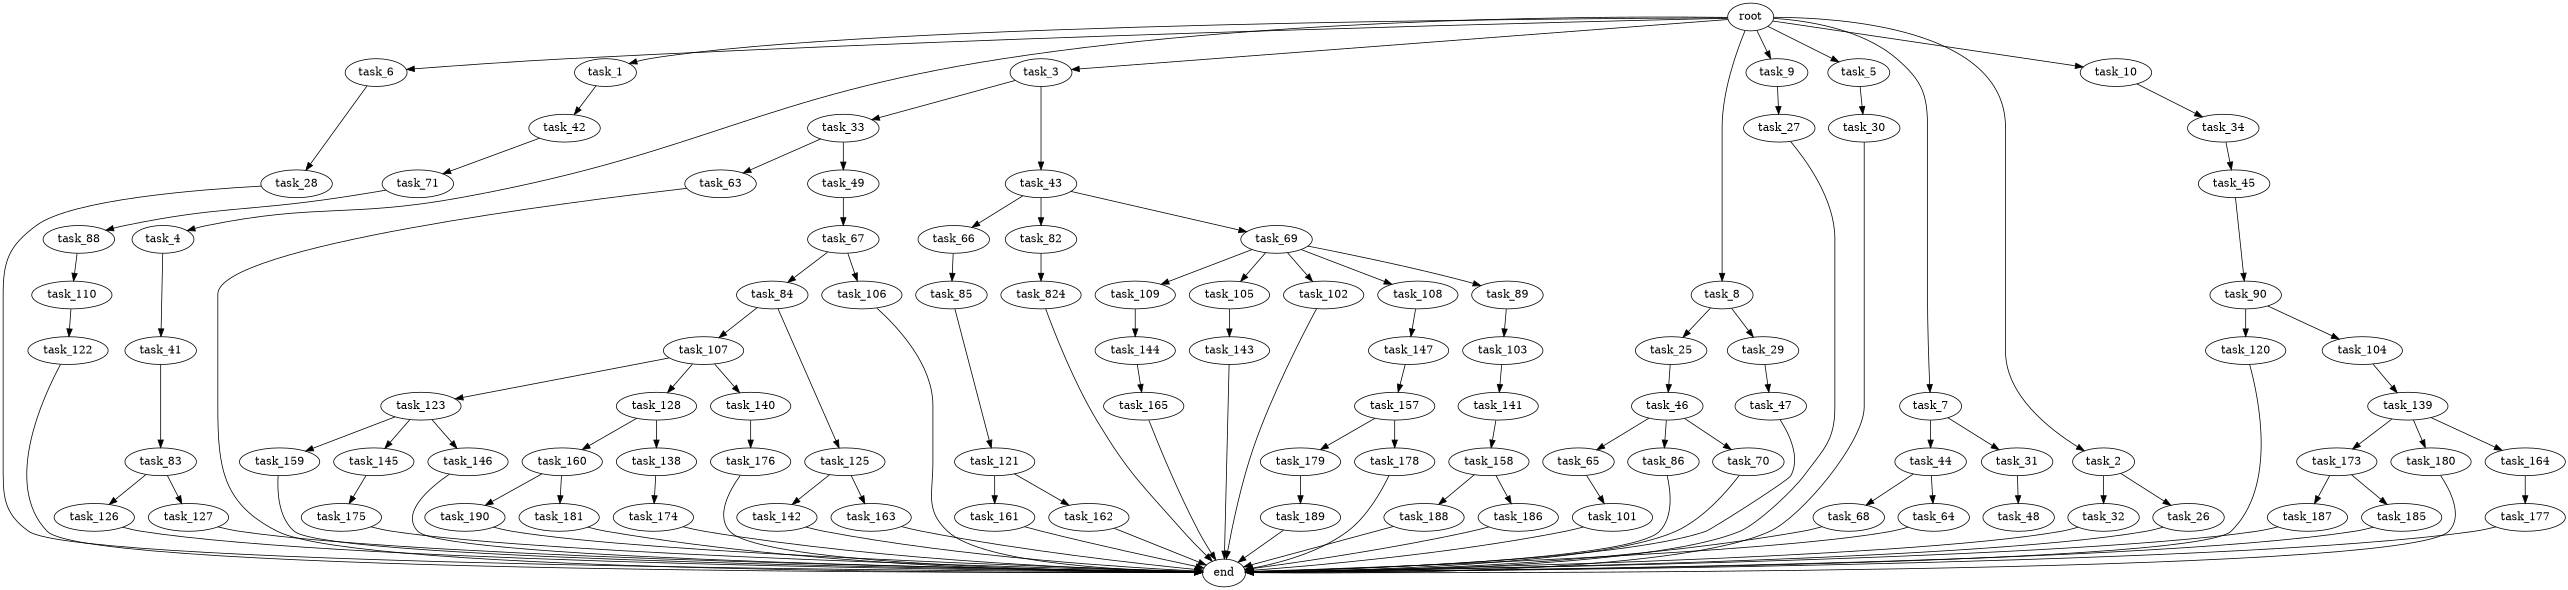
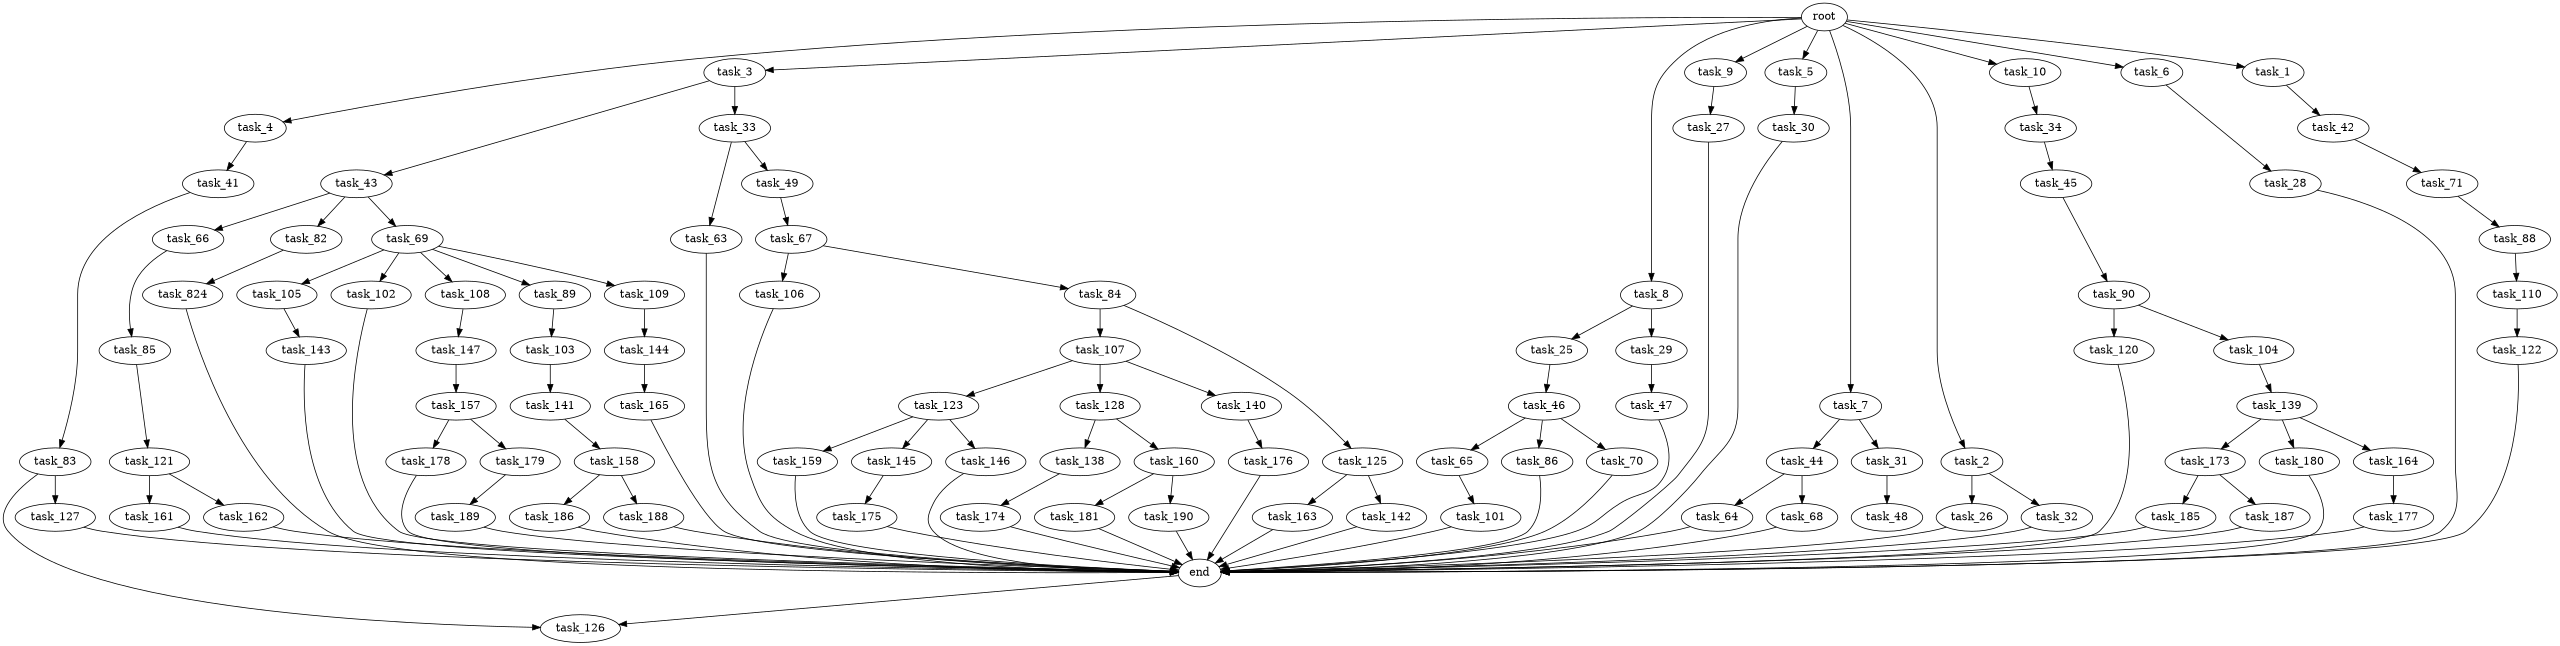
edge "task_126" -> "end": reversed
